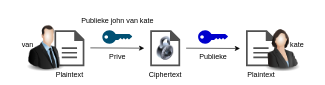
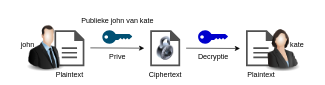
node "van": label "van" -> "john"
node "Publieke": label "Publieke" -> "Decryptie"
